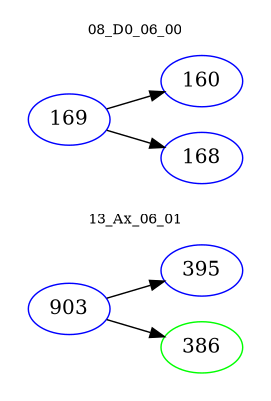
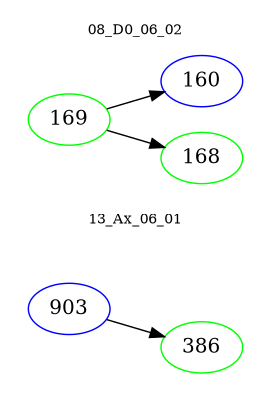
cluster "08_D0_06_00": label "08_D0_06_00" -> "08_D0_06_02"
node "169": color blue -> green
node "168": color blue -> green
node "395": removed
